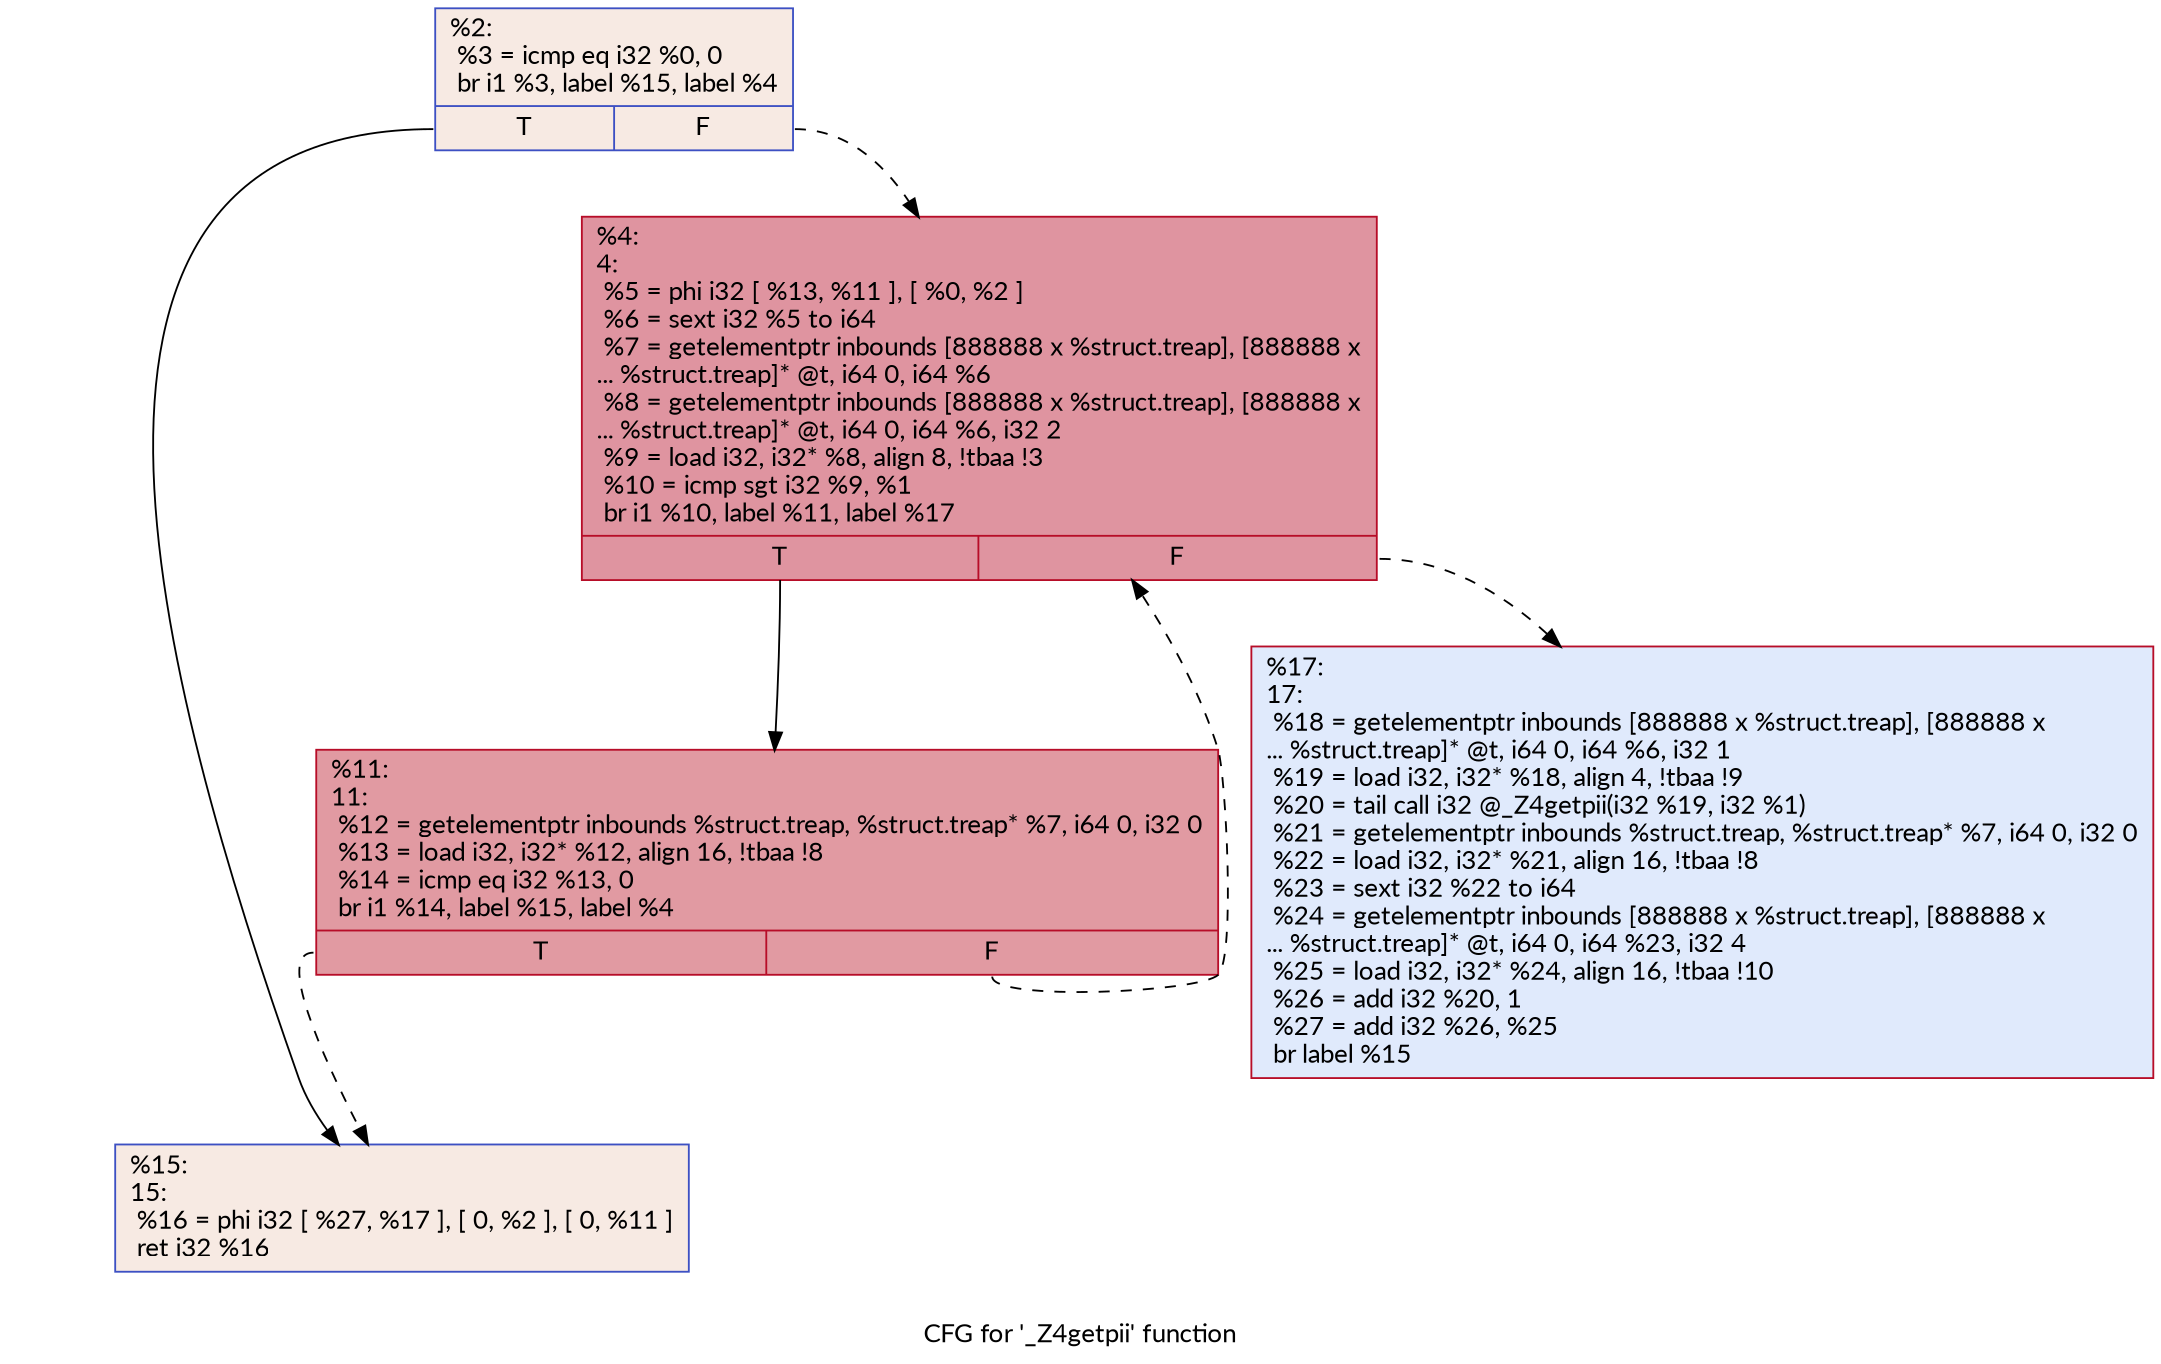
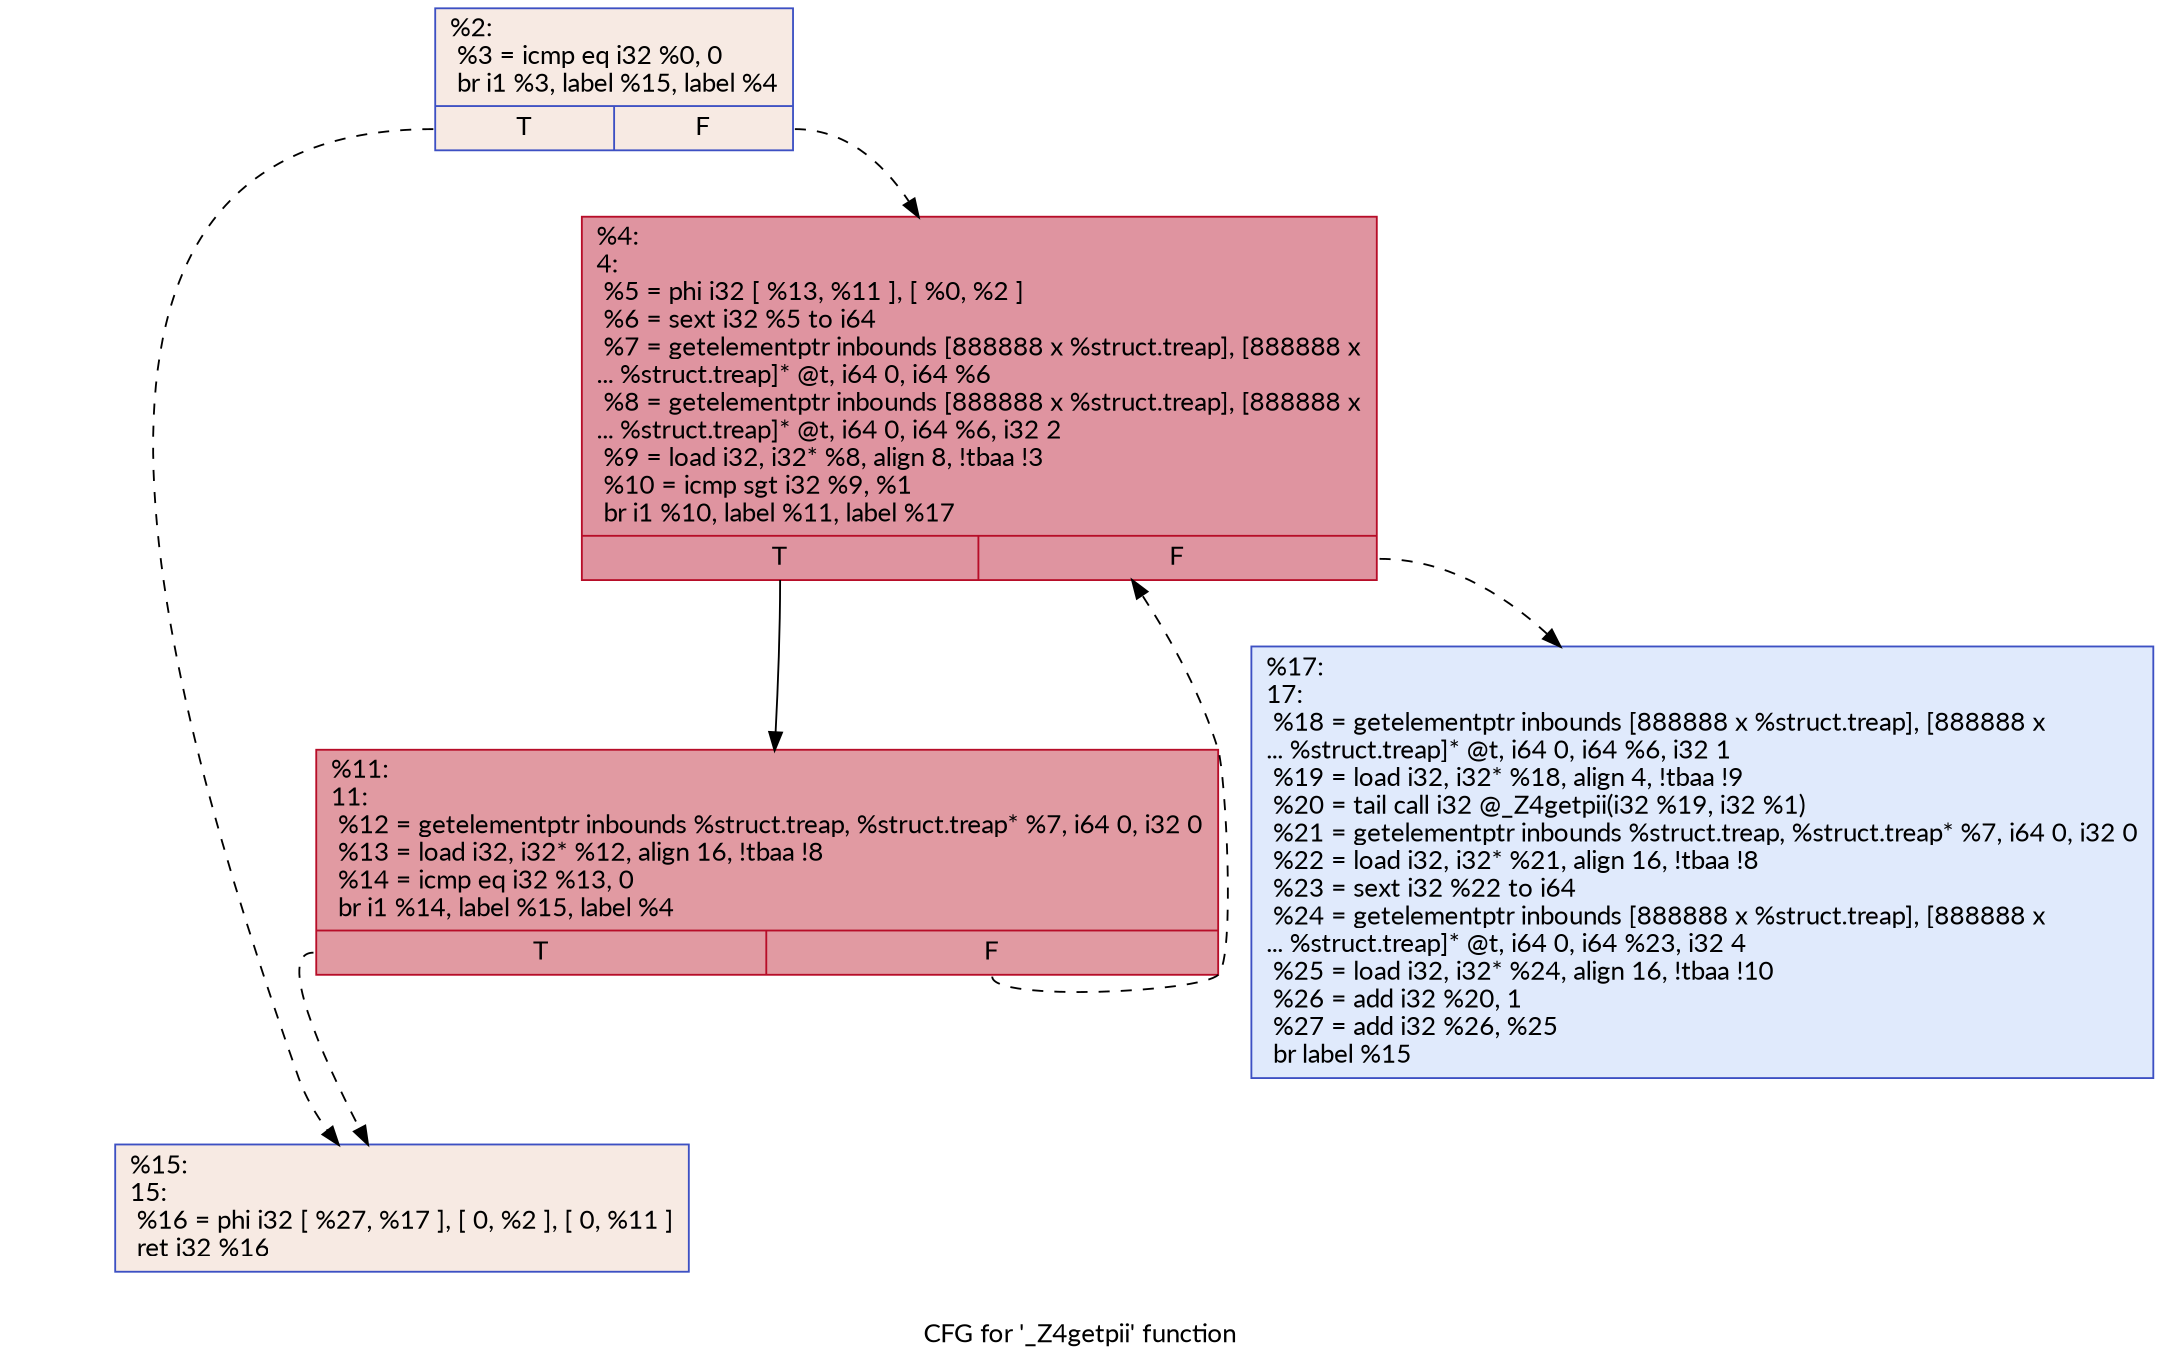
edge "%2:" -> "%15:": style solid -> dashed
node "%17:": color #b70d28ff -> #3d50c3ff
